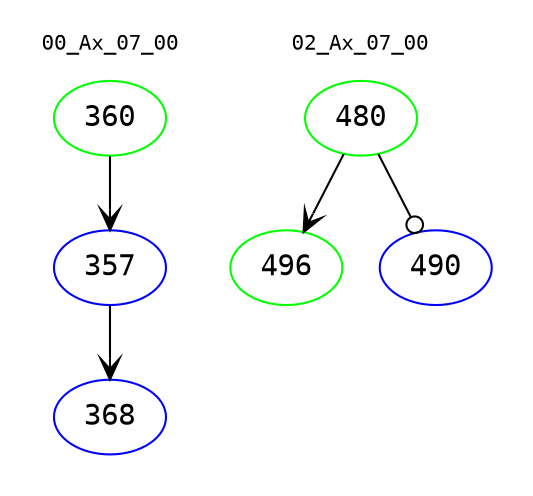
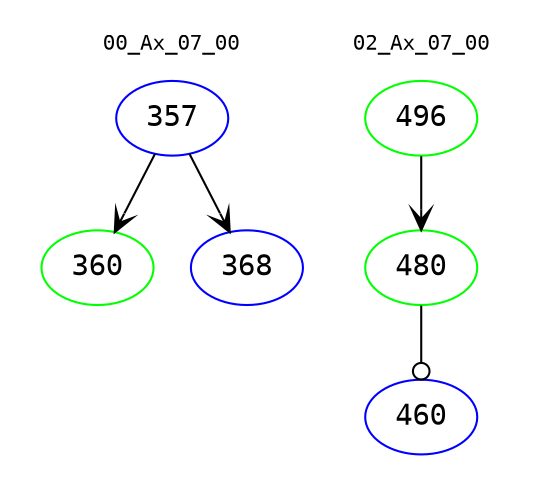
edge "360" -> "357": reversed
edge "480" -> "496": reversed
node "490": label "490" -> "460"
